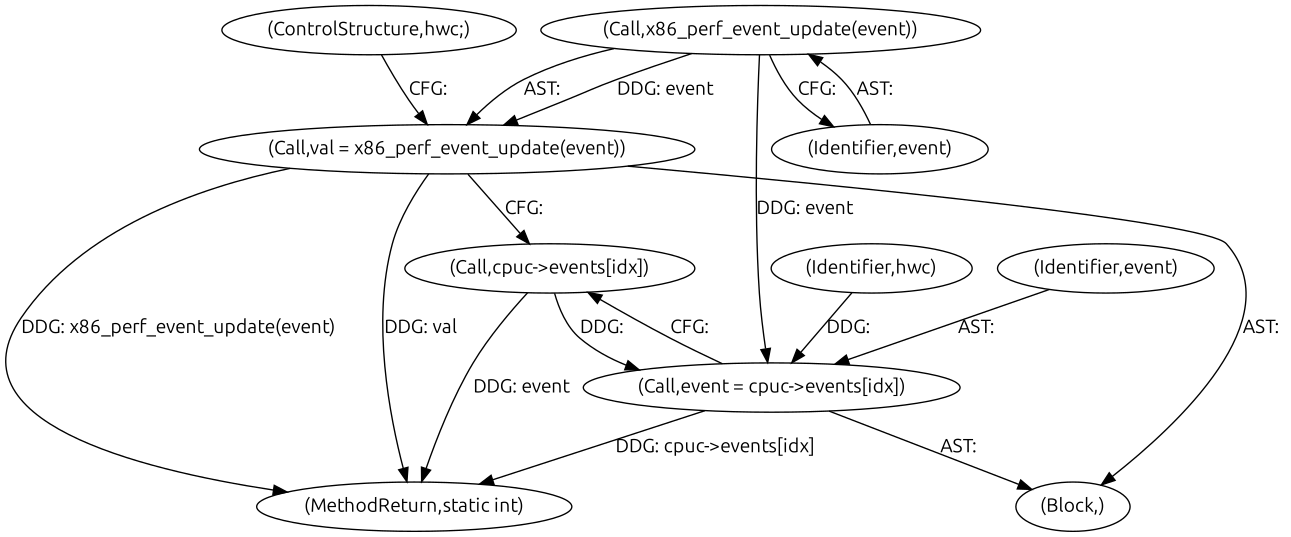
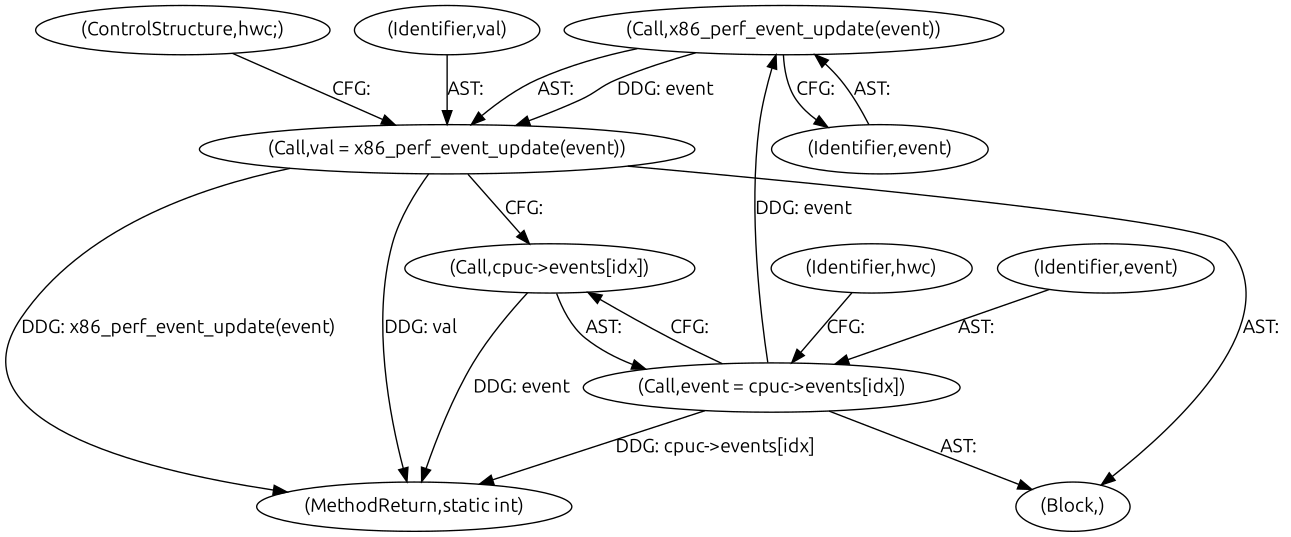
node "(Identifier,val)": added
edge "(Call,x86_perf_event_update(event))" -> "(Call,event = cpuc->events[idx])": reversed
edge "(Call,cpuc->events[idx])" -> "(Call,event = cpuc->events[idx])": label "DDG: " -> "AST: "
edge "(Identifier,hwc)" -> "(Call,event = cpuc->events[idx])": label "DDG: " -> "CFG: "
